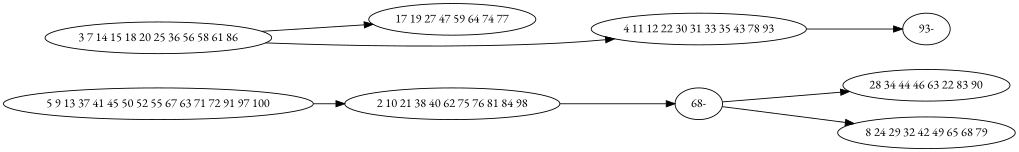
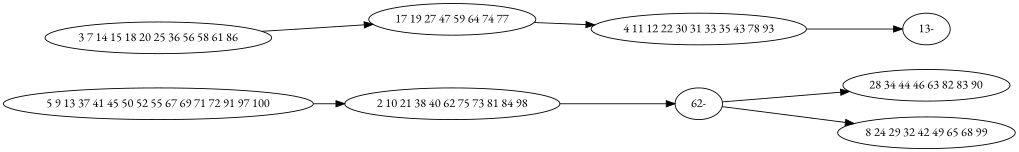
node "93-": label "93-" -> "13-"
edge "3 7 14 15 18 20 25 36 56 58 61 86" -> "4 11 12 22 30 31 33 35 43 78 93": now "17 19 27 47 59 64 74 77" -> "4 11 12 22 30 31 33 35 43 78 93"
node "28 34 44 46 63 22 83 90": label "28 34 44 46 63 22 83 90" -> "28 34 44 46 63 82 83 90"
node "5 9 13 37 41 45 50 52 55 67 63 71 72 91 97 100": label "5 9 13 37 41 45 50 52 55 67 63 71 72 91 97 100" -> "5 9 13 37 41 45 50 52 55 67 69 71 72 91 97 100"
node "2 10 21 38 40 62 75 76 81 84 98": label "2 10 21 38 40 62 75 76 81 84 98" -> "2 10 21 38 40 62 75 73 81 84 98"
node "68-": label "68-" -> "62-"
node "8 24 29 32 42 49 65 68 79": label "8 24 29 32 42 49 65 68 79" -> "8 24 29 32 42 49 65 68 99"
